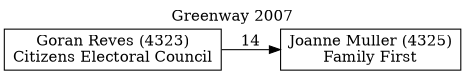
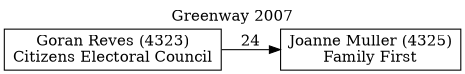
edge "Goran Reves (4323) Citizens Electoral Council" -> "Joanne Muller (4325) Family First": label "14" -> "24"
